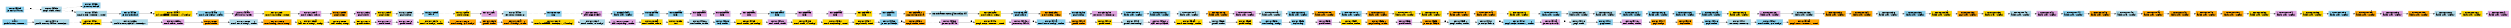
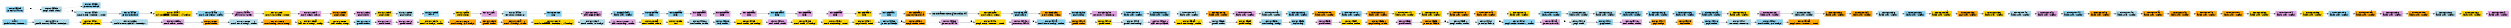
node "0x7c172e70 pushl %ebx": fillcolor gold -> skyblue
